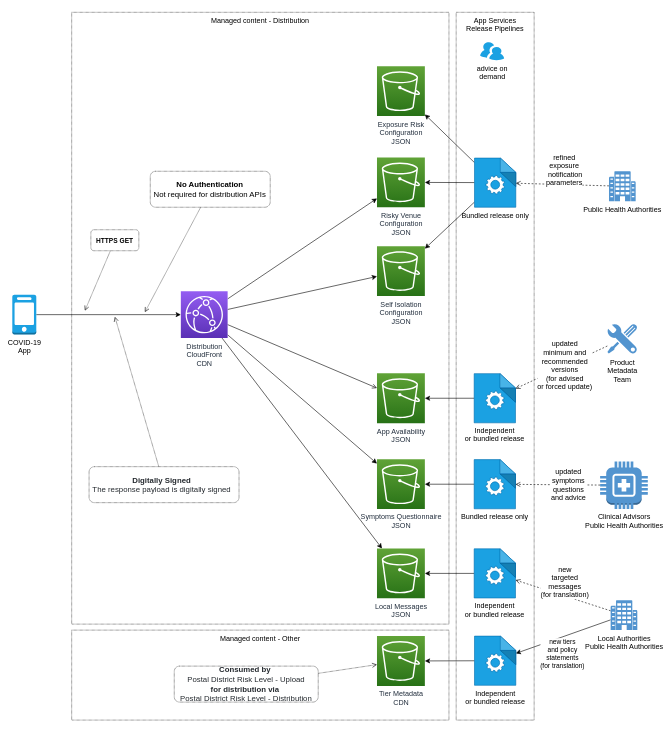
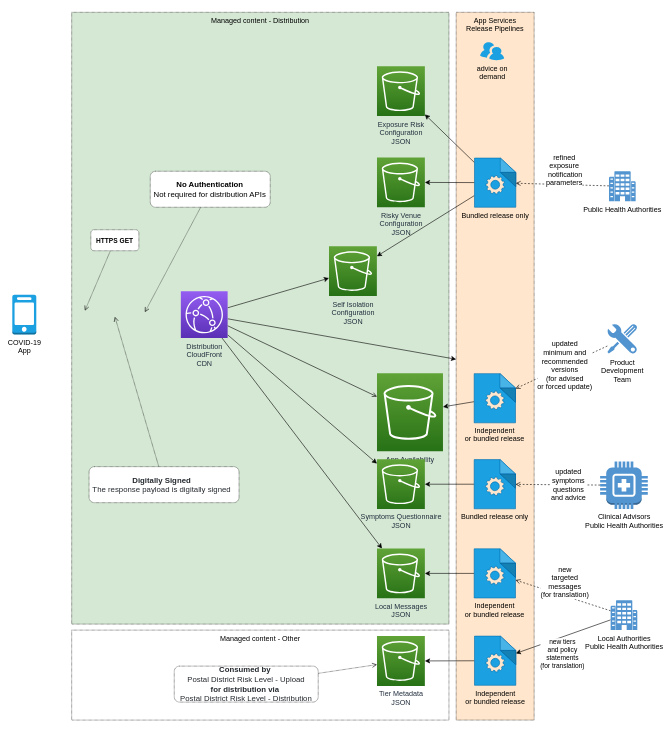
node "Self Isolation Configuration JSON": moved (401, 271) -> (353, 271)
edge "Distribution CloudFront CDN" -> "Risky Venue Configuration JSON": now "Distribution CloudFront CDN" -> "App Services Release Pipelines"
edge "COVID-19 App" -> "Distribution CloudFront CDN": removed
node "Managed content - Distribution": fillcolor #ffffff -> #d5e8d4
node "App Services Release Pipelines": fillcolor #ffffff -> #ffe6cc
node "Product Metadata Team": label "Product Metadata Team" -> "Product Development Team"
node "App Availability JSON": size 48x50 -> 66x78
node "Tier Metadata CDN": label "Tier Metadata CDN" -> "Tier Metadata JSON"
